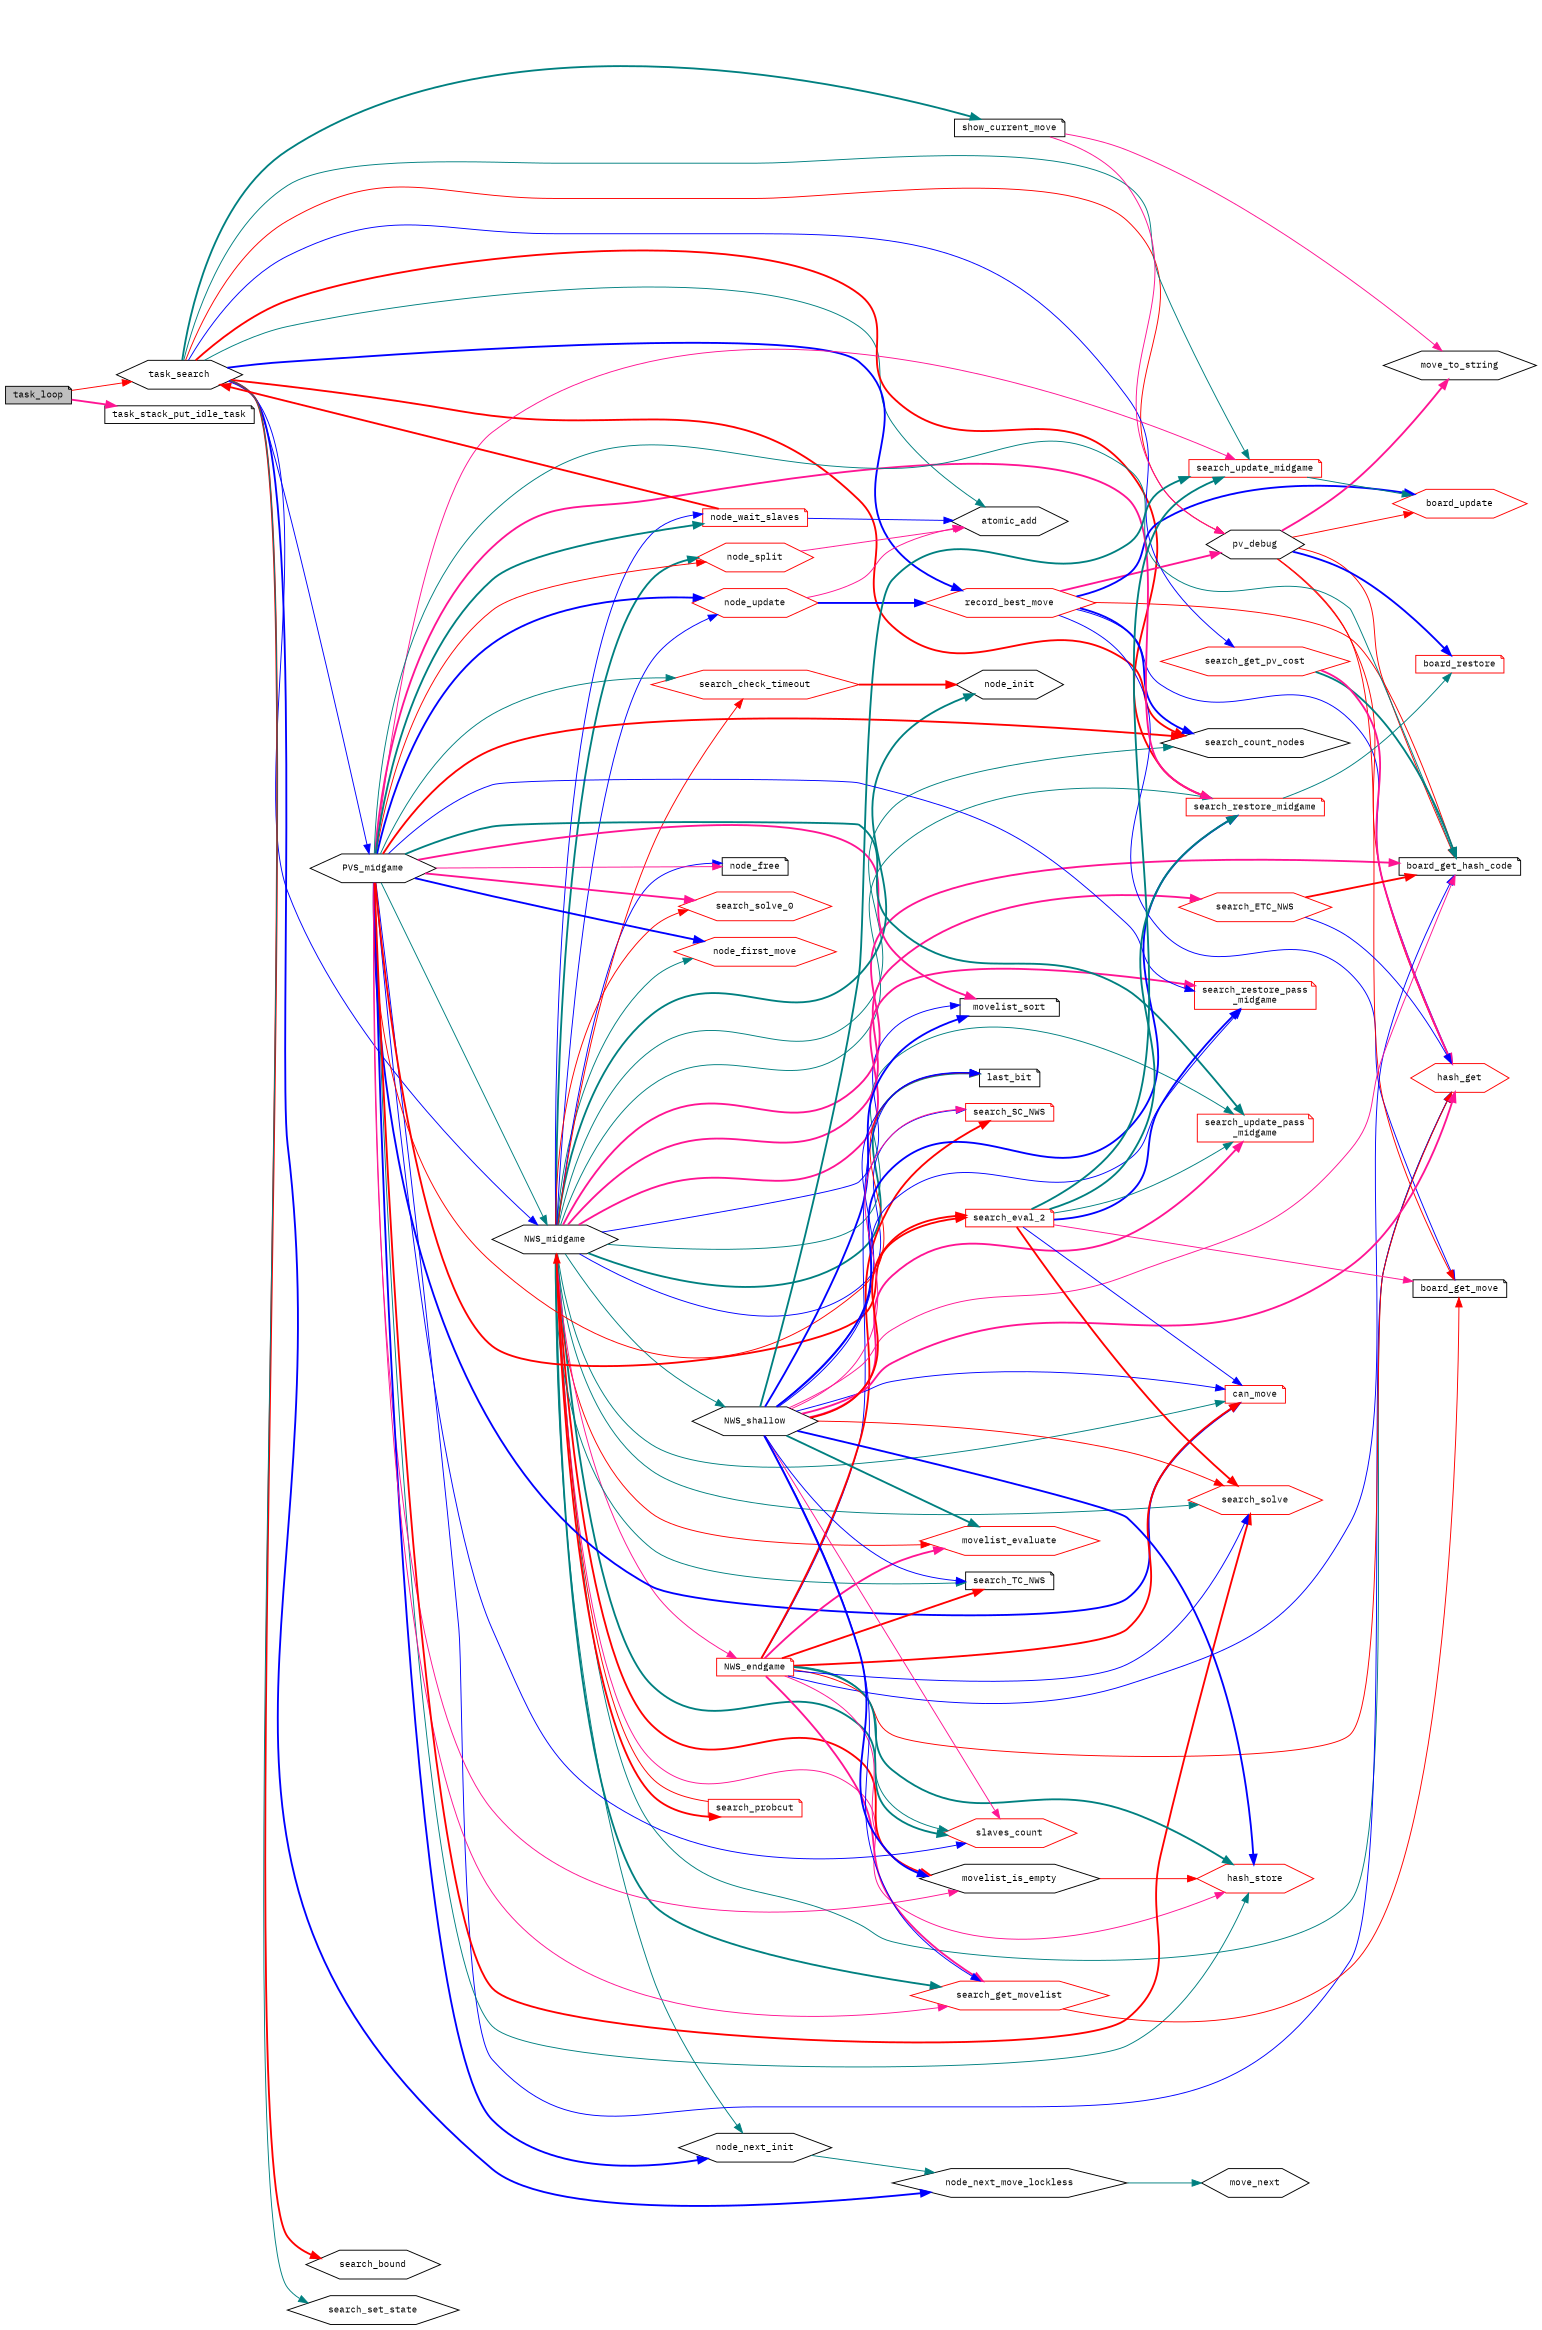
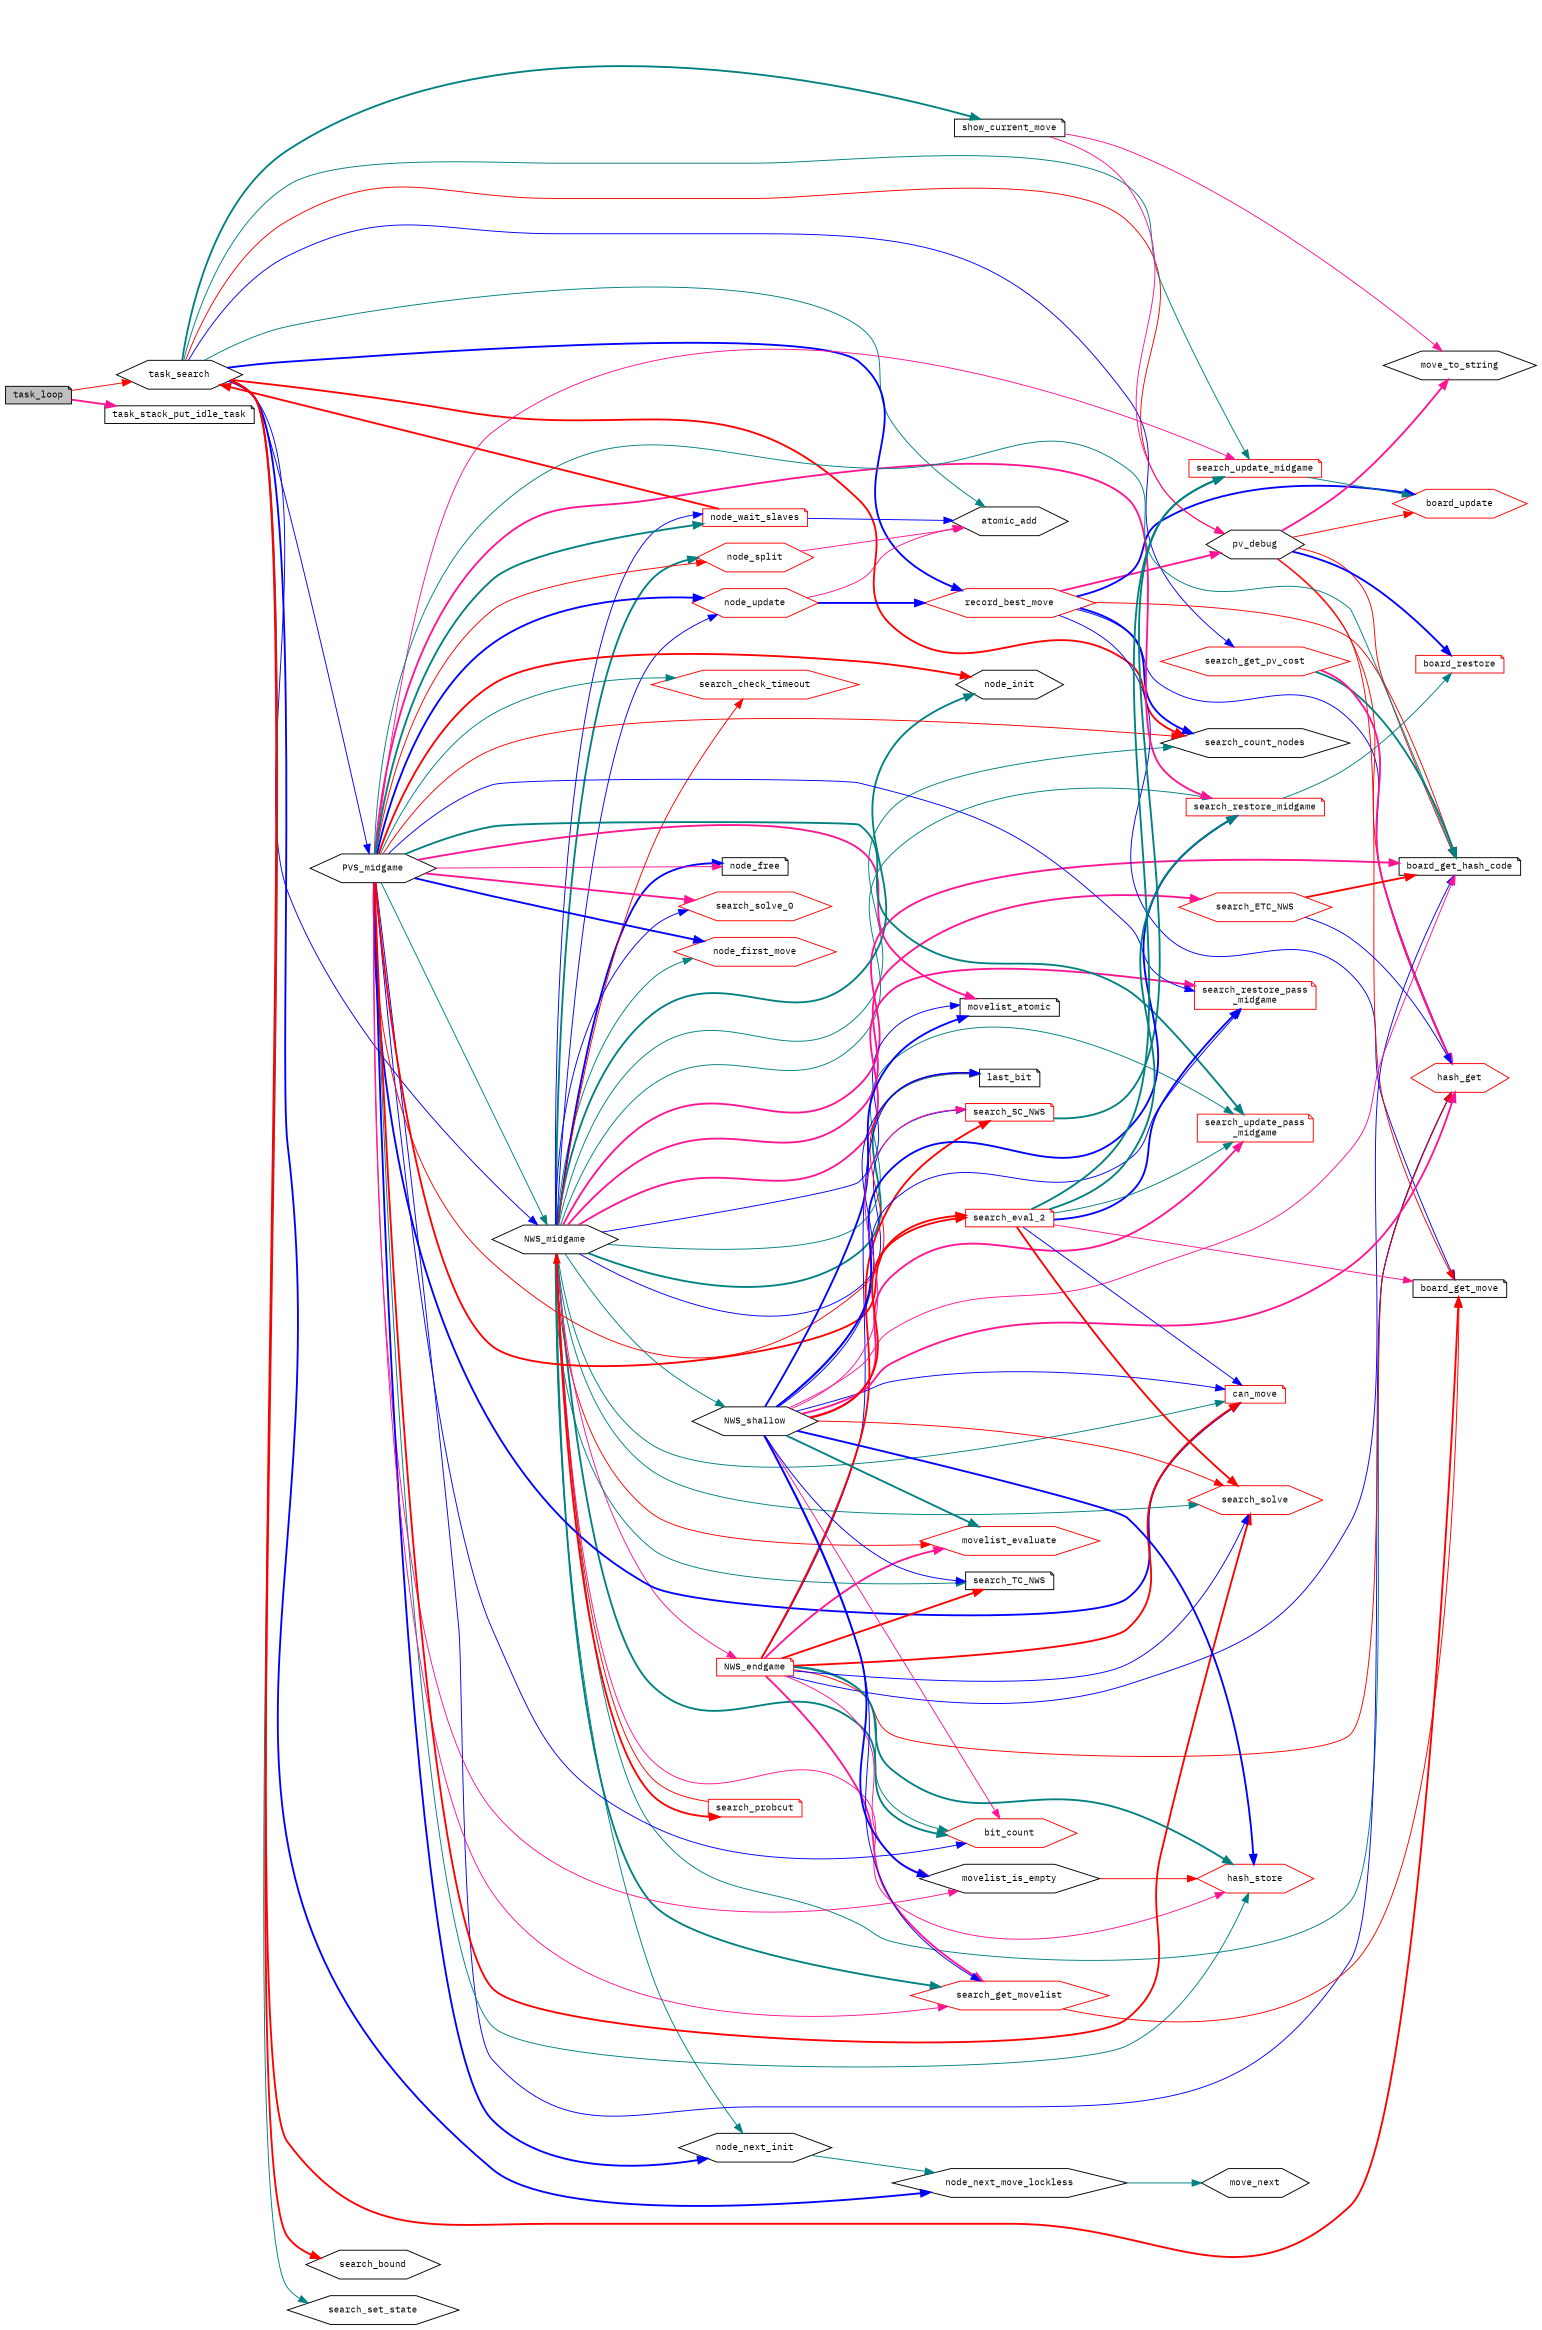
edge "task_search" -> "search_restore_midgame": now "task_search" -> "board_get_move"
edge "search_check_timeout" -> "node_init": now "PVS_midgame" -> "node_init"
edge "PVS_midgame" -> "search_count_nodes": style bold -> solid
edge "NWS_shallow" -> "search_update_midgame": now "search_SC_NWS" -> "search_update_midgame"
node "movelist_sort": label "movelist_sort" -> "movelist_atomic"
edge "NWS_midgame" -> "node_free": style solid -> bold
edge "NWS_midgame" -> "search_solve_0": color red -> blue
edge "NWS_midgame" -> "movelist_is_empty": removed
node "slaves_count": label "slaves_count" -> "bit_count"
